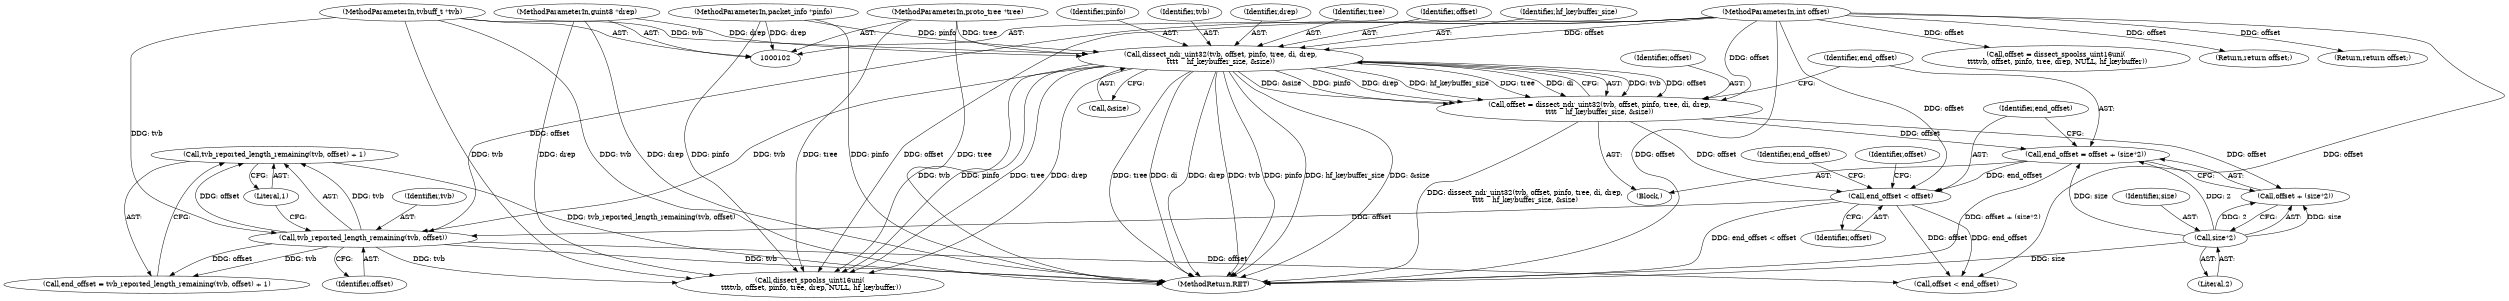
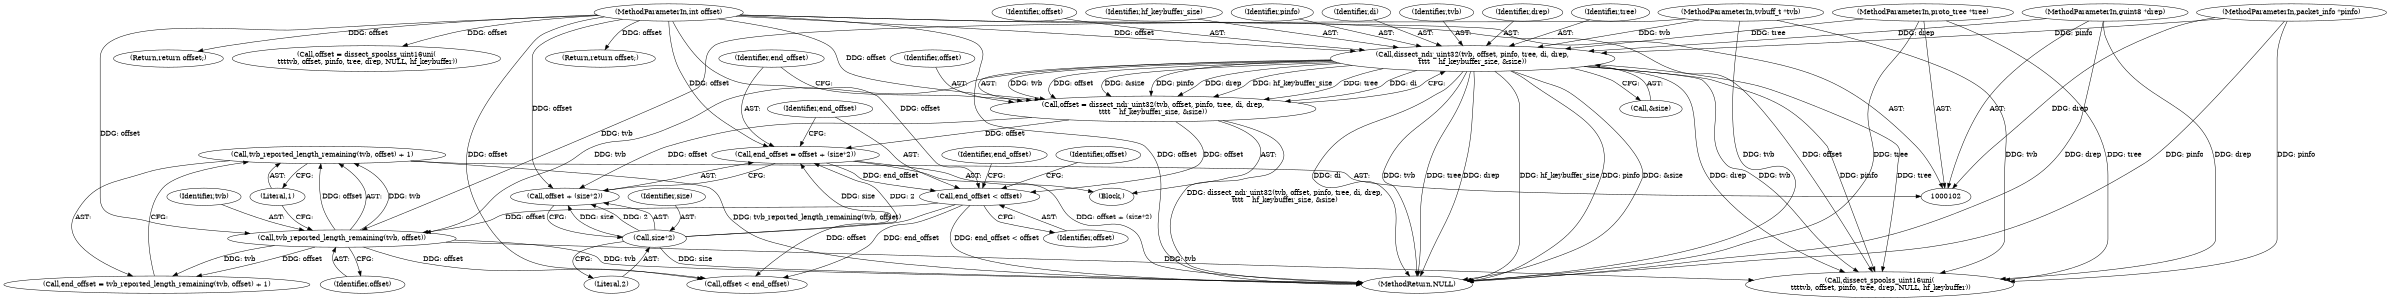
node "(Identifier,di)": added
edge "(MethodParameterIn,tvbuff_t *tvb)" -> "1000102": now "(Call,tvb_reported_length_remaining(tvb, offset) + 1)" -> "1000102"
edge "(MethodParameterIn,int offset)" -> "(Call,offset + (size*2))": added, label "DDG: offset"
edge "(MethodParameterIn,int offset)" -> "(Call,end_offset = offset + (size*2))": added, label "DDG: offset"
edge "(Call,size*2)" -> "(Literal,2)": label "AST: " -> "CFG: "
node "(MethodReturn,RET)": label "(MethodReturn,RET)" -> "(MethodReturn,NULL)"
